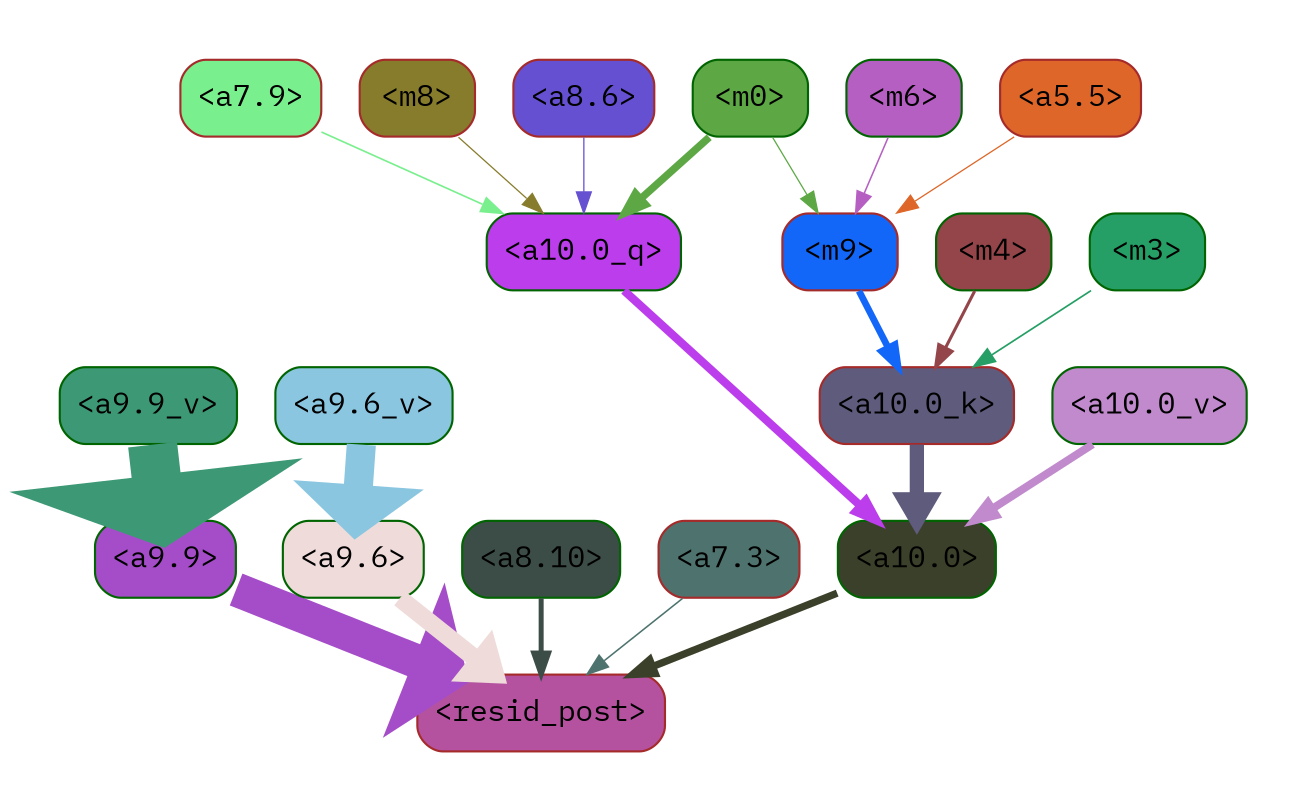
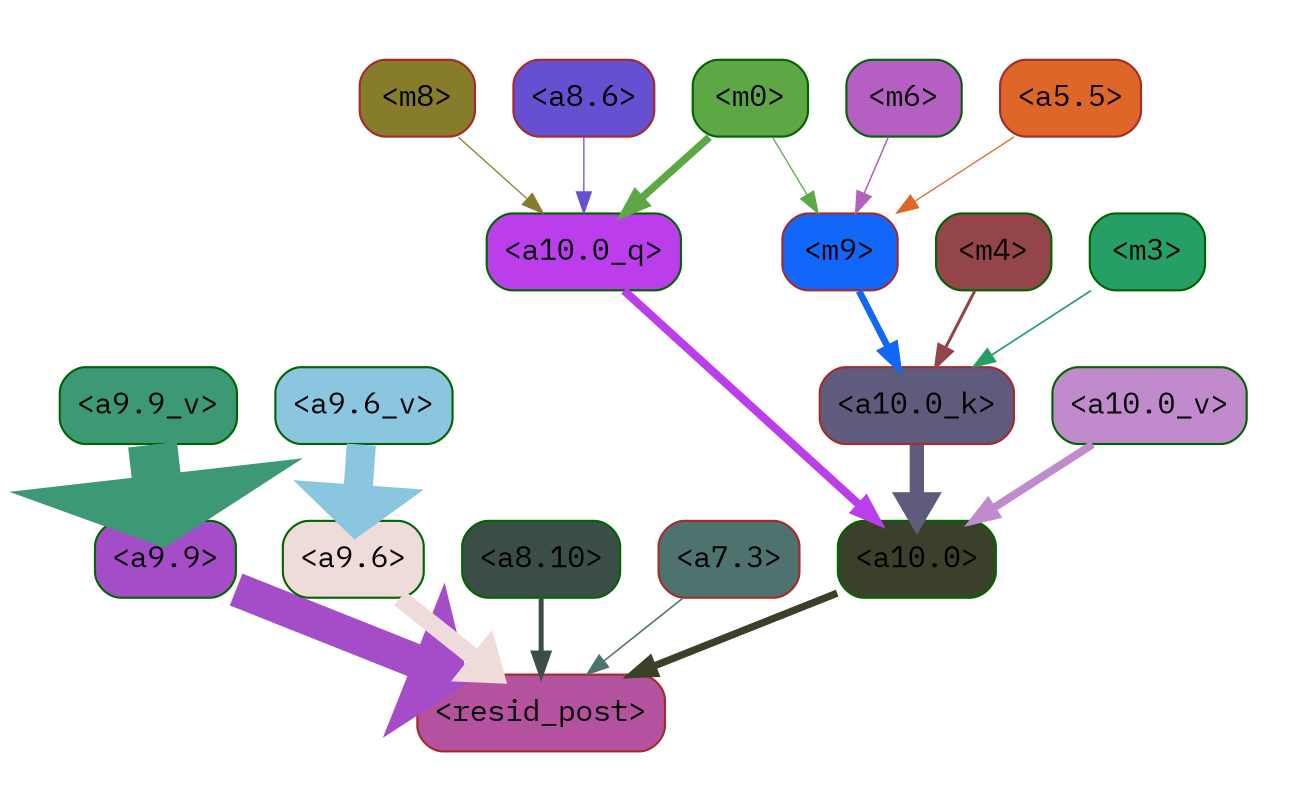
node "<a7.9>": removed
